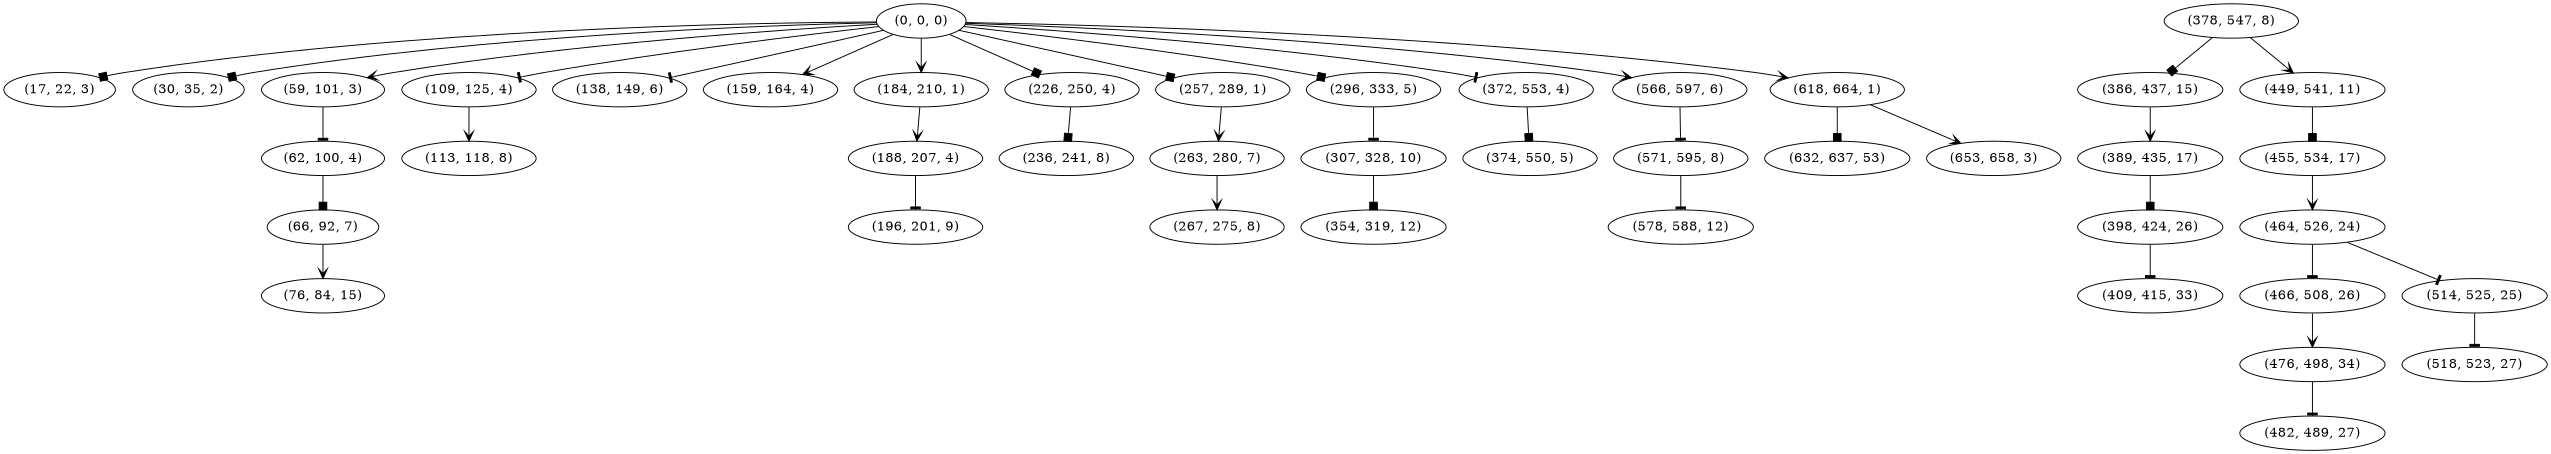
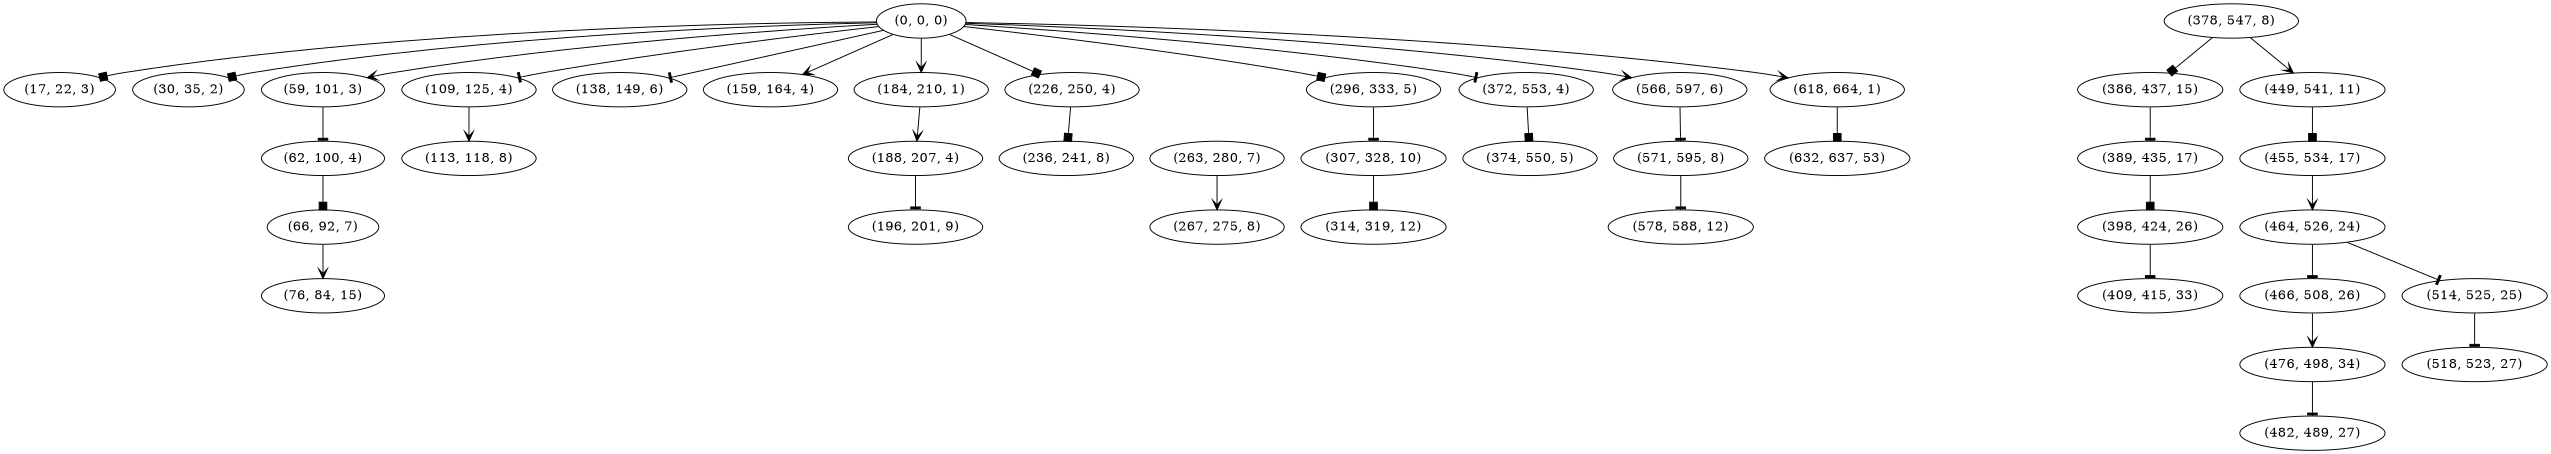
node "(257, 289, 1)": removed
edge "(386, 437, 15)" -> "(389, 435, 17)": arrowhead vee -> tee
node "(653, 658, 3)": removed
node "(354, 319, 12)": label "(354, 319, 12)" -> "(314, 319, 12)"
